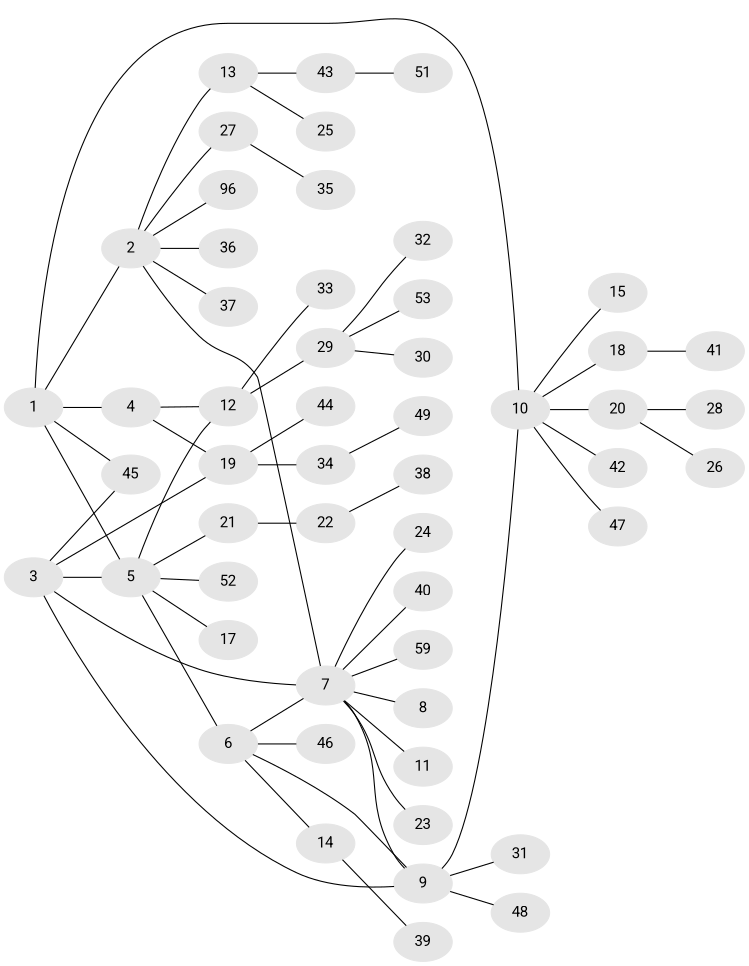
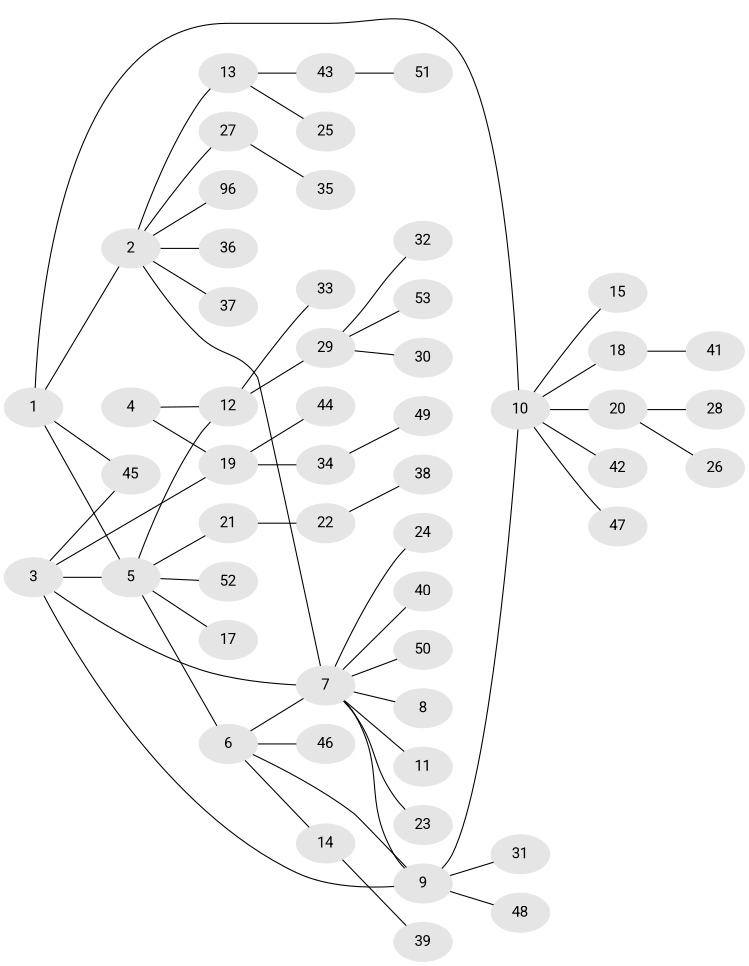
edge "1" -- "4": removed
node "59": label "59" -> "50"
